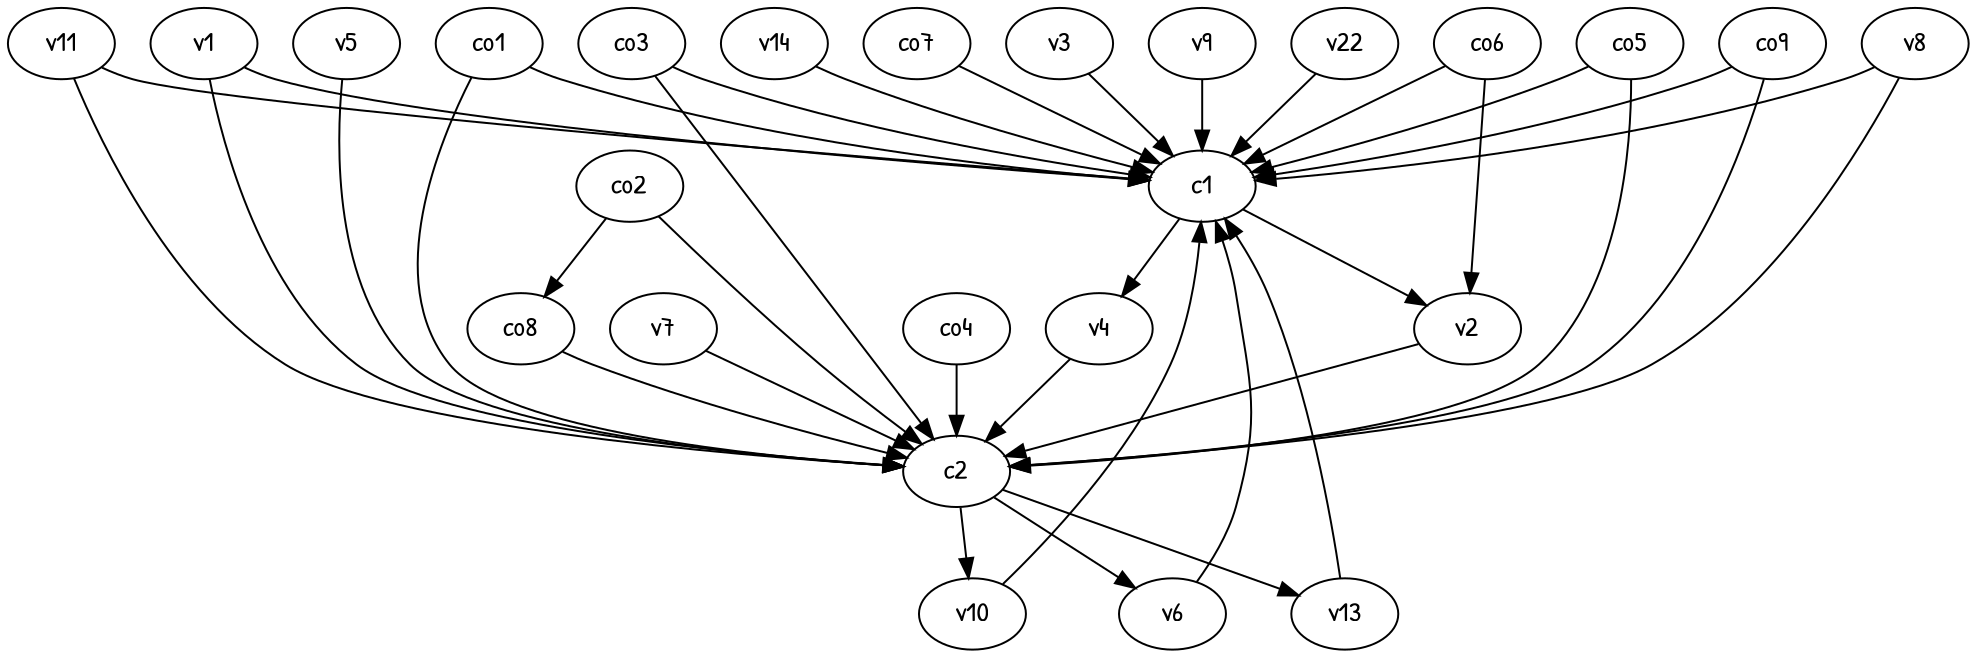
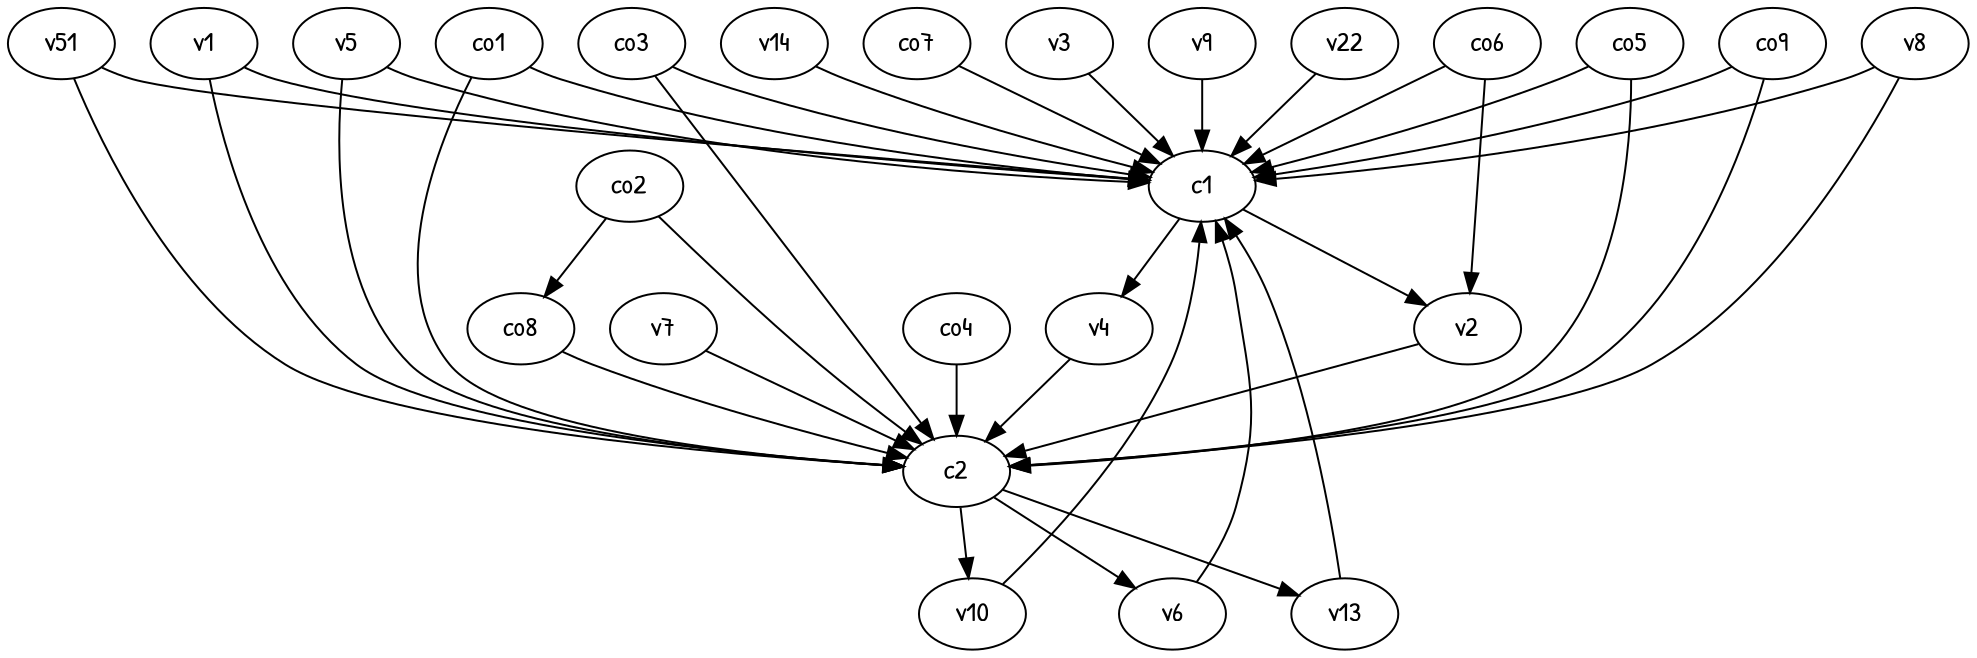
node "v11": label "v11" -> "v51"
edge "v5" -> "c1": added
